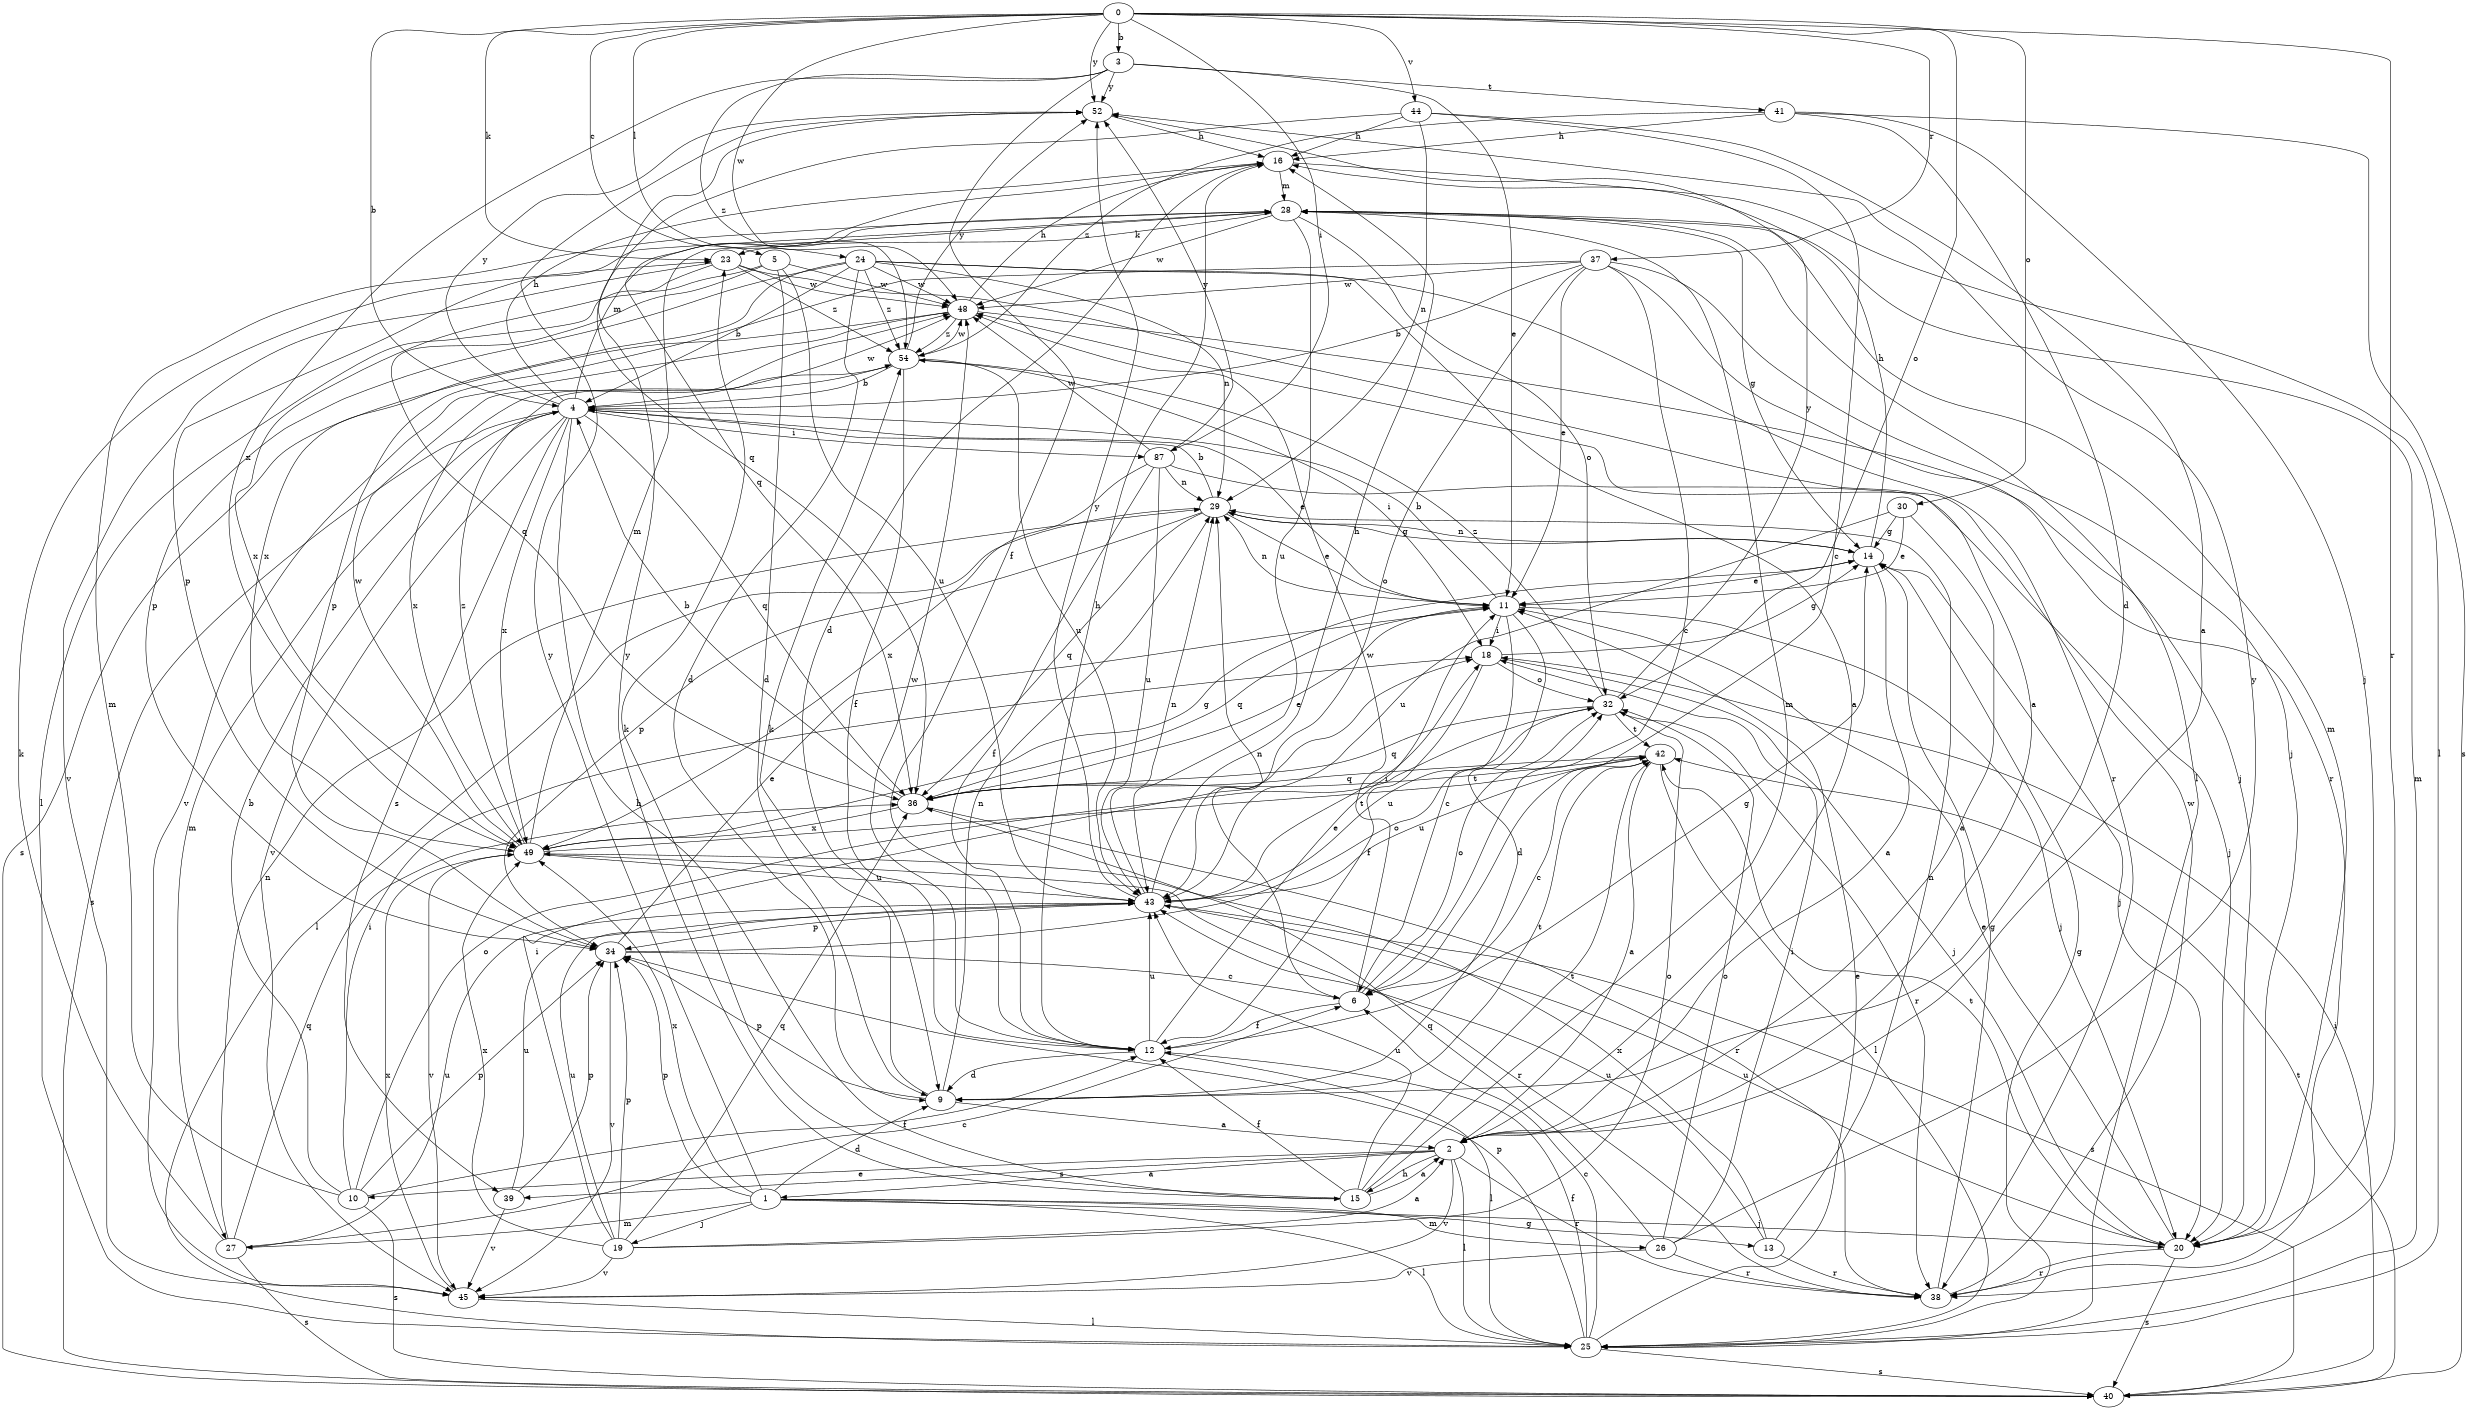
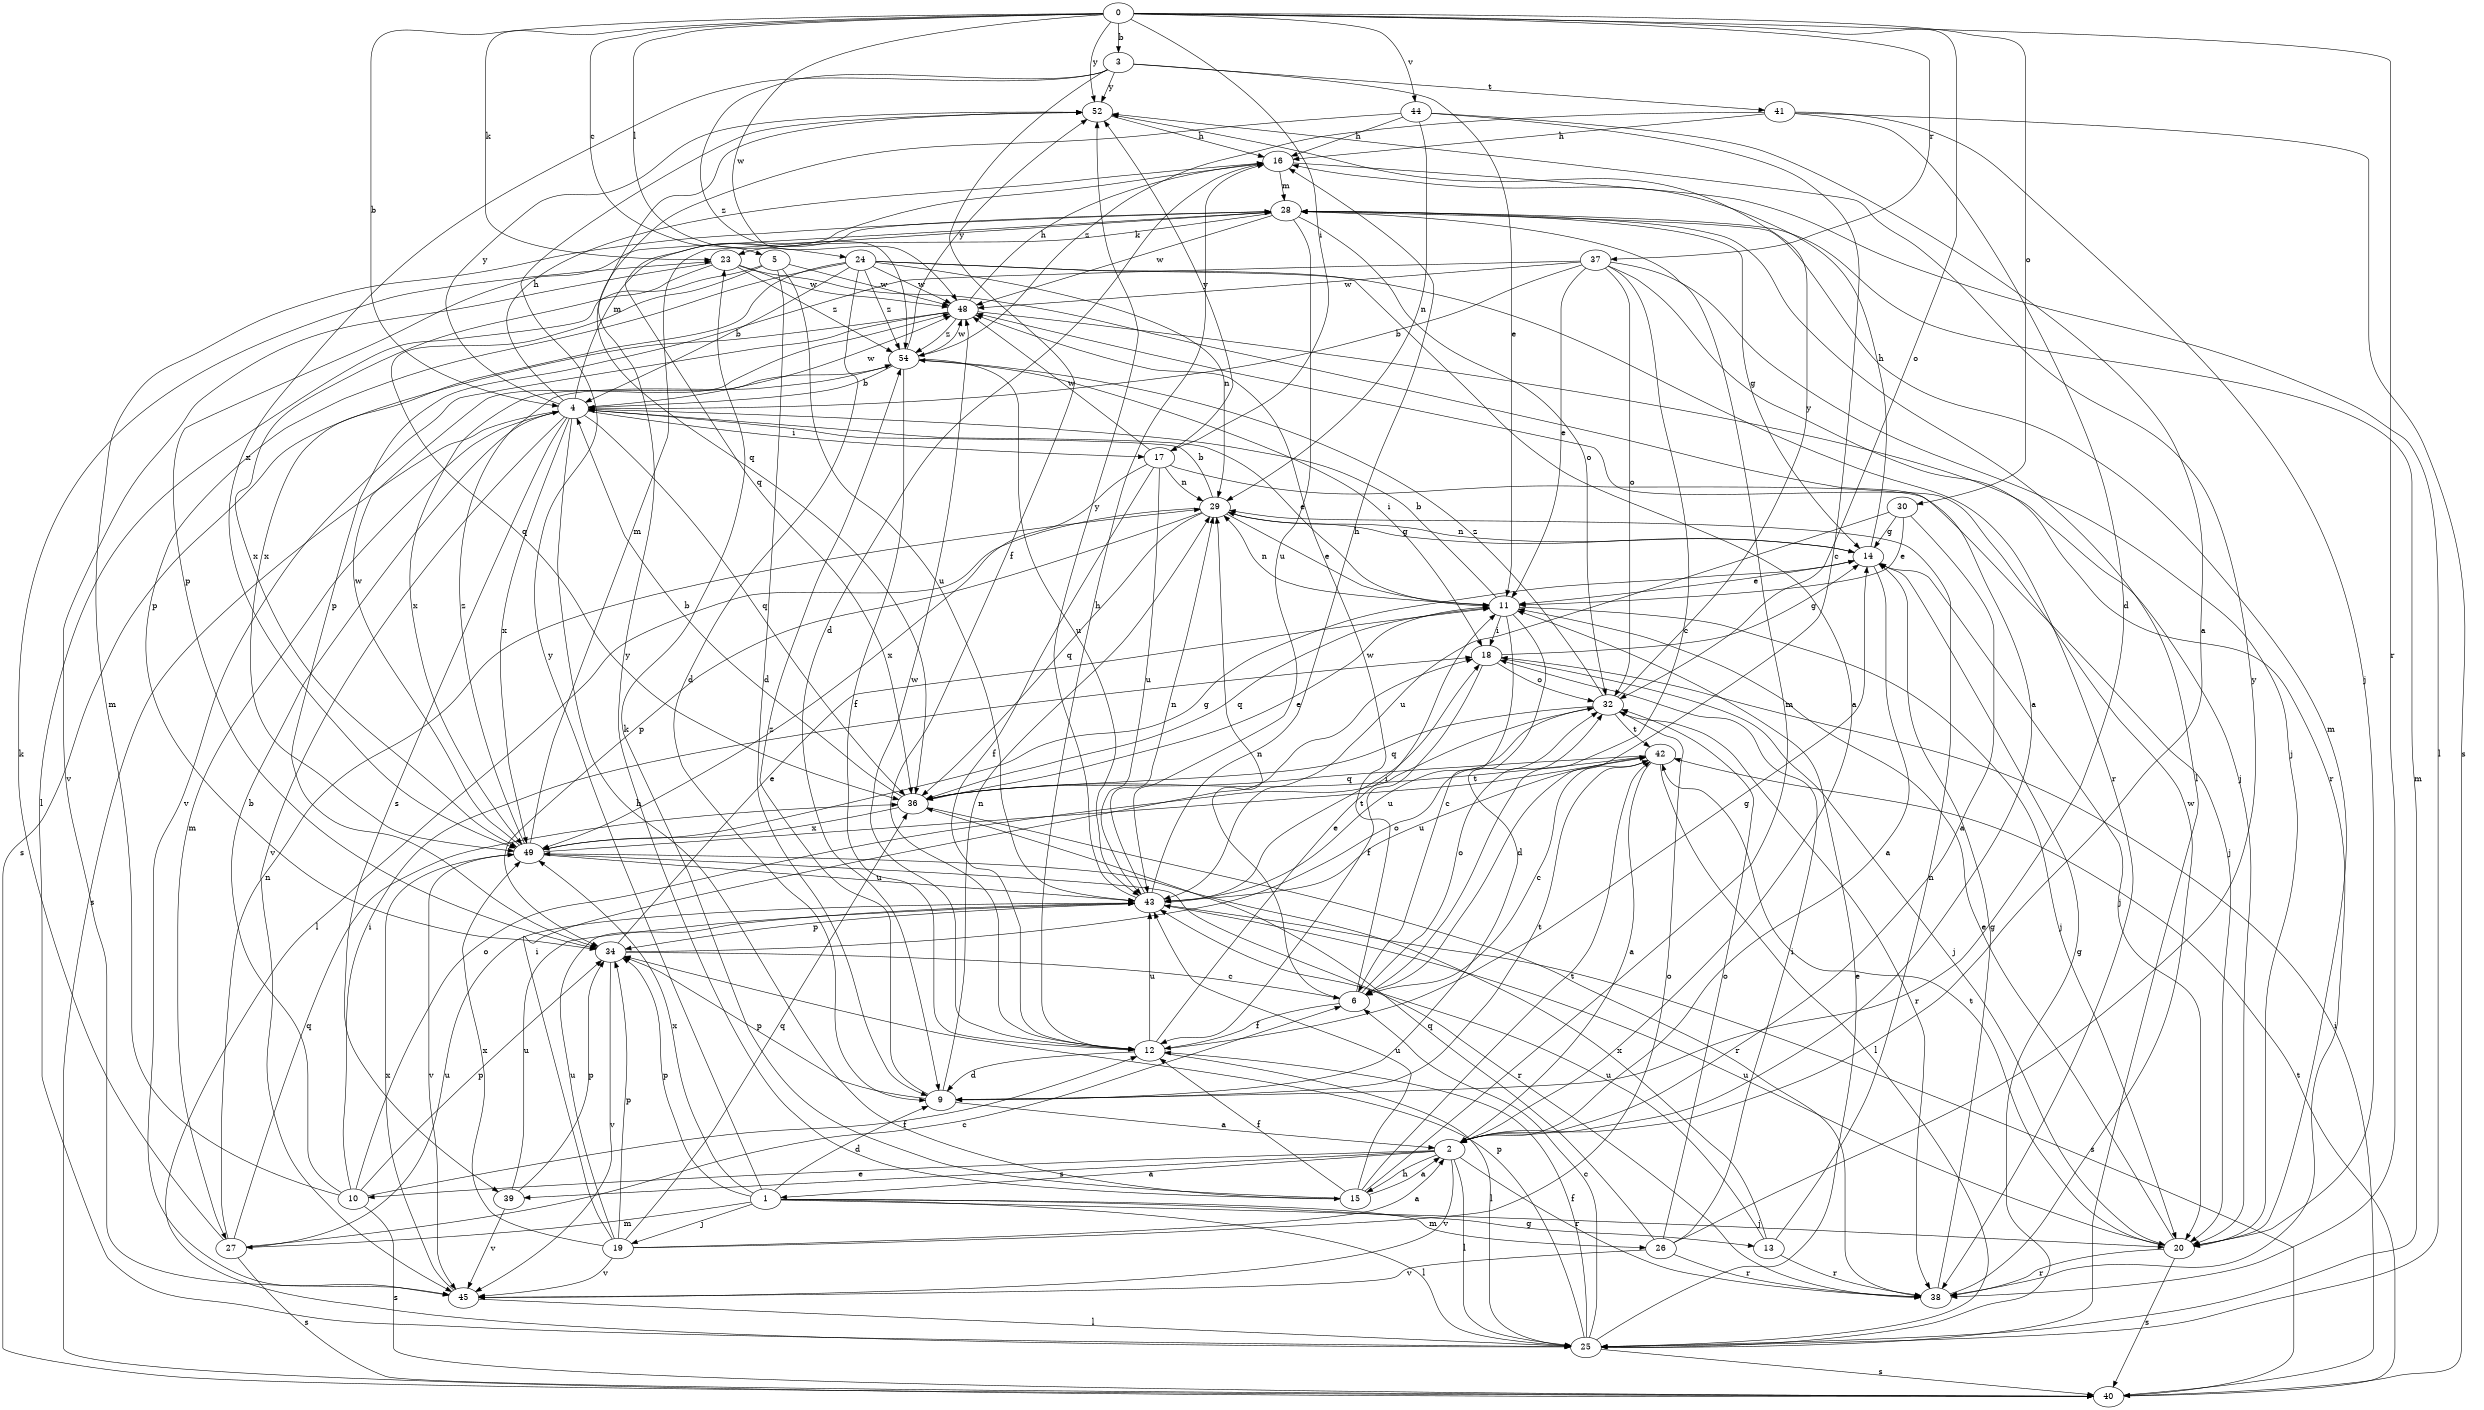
node "87": label "87" -> "17"
edge "37" -> "43": now "37" -> "32"
edge "9" -> "54": label "k" -> "z"
